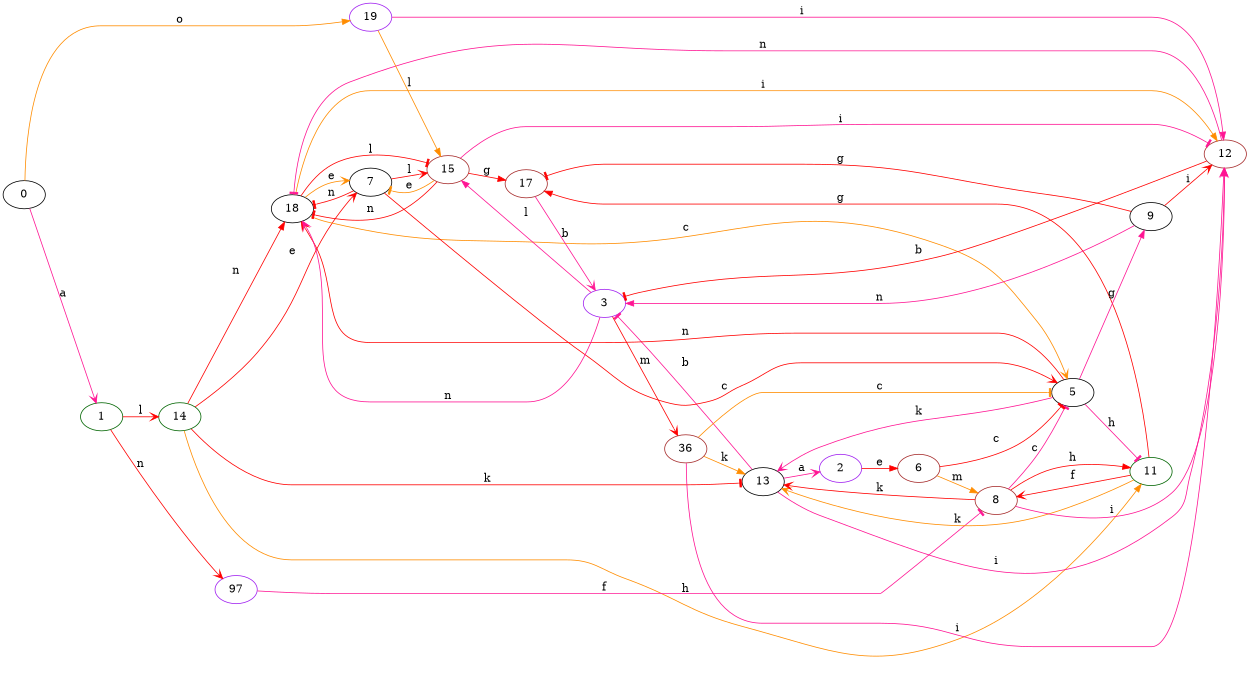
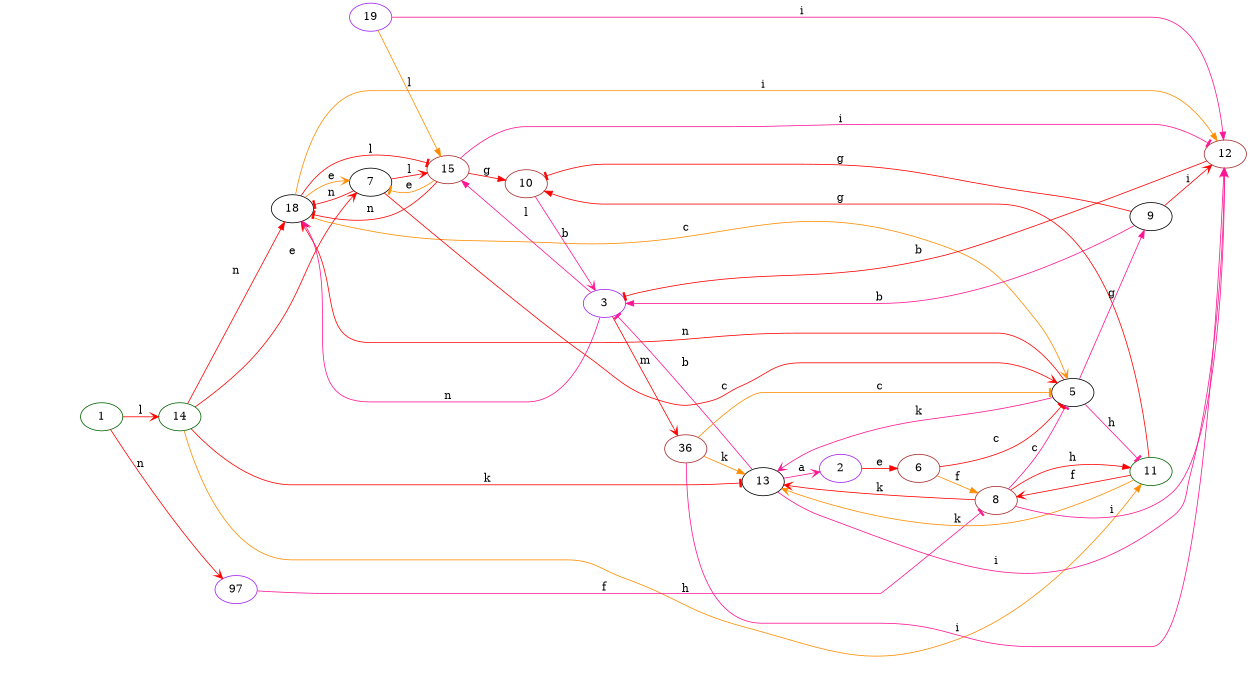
edge "12" -> "18": removed, label "n"
node "17": label "17" -> "10"
node "0": removed
edge "9" -> "3": label "n" -> "b"
edge "6" -> "8": label "m" -> "f"
